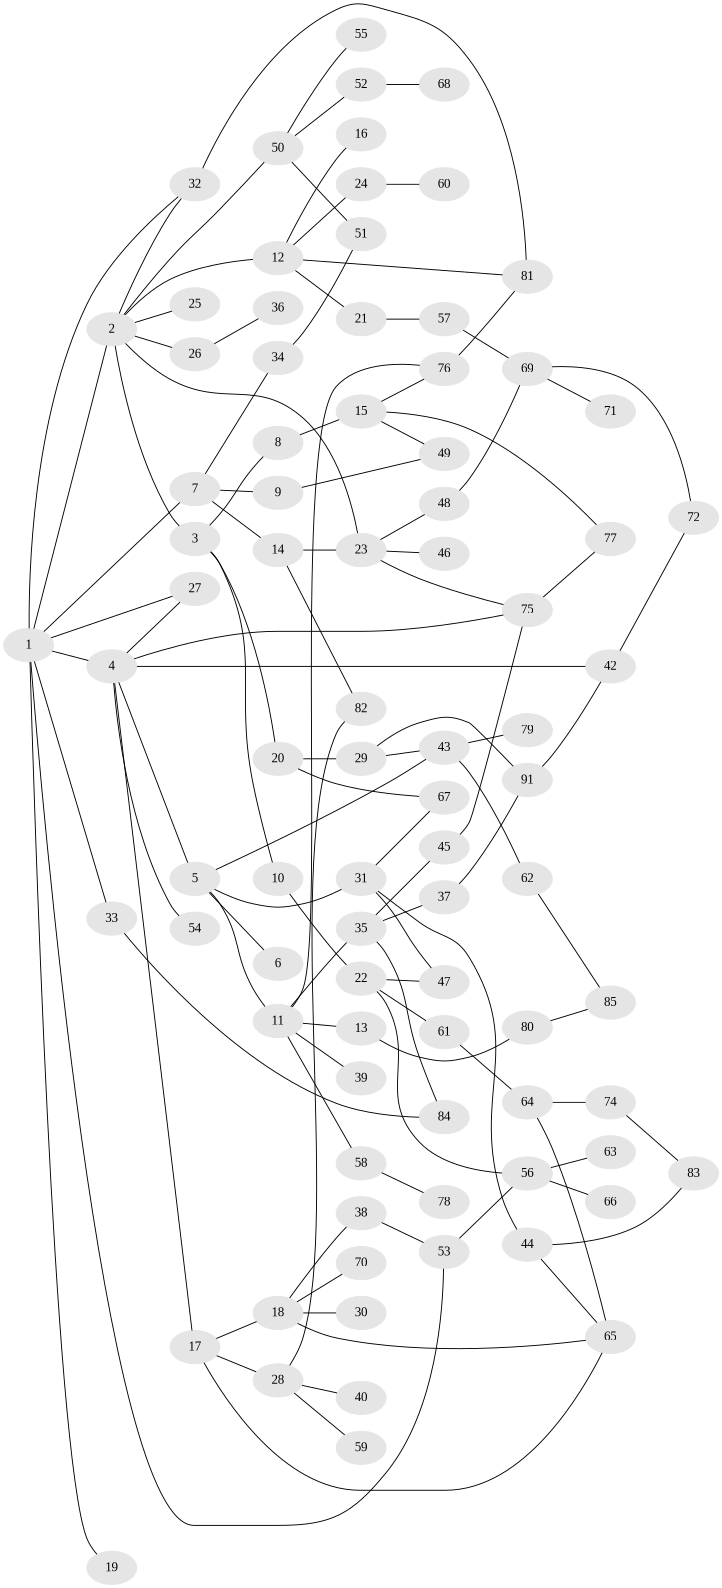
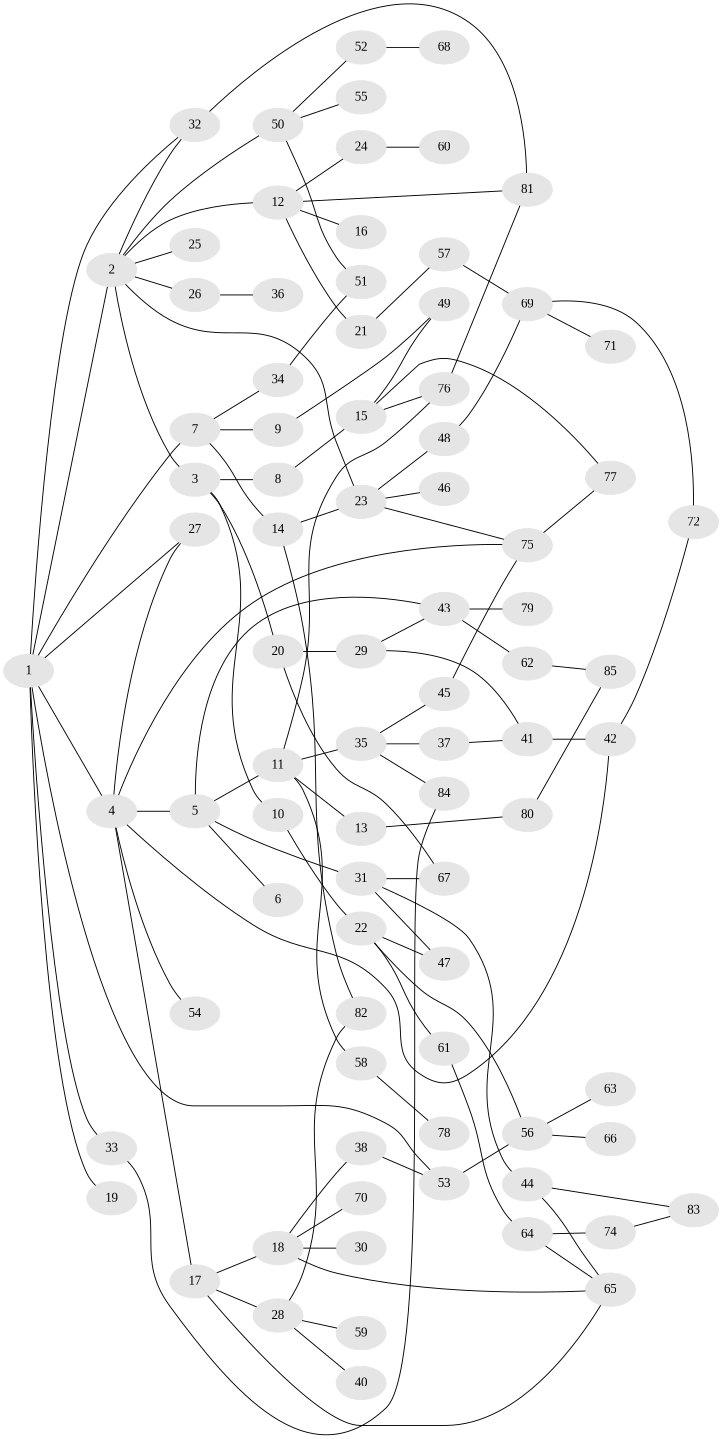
node "91": label "91" -> "41"
node "39": removed
